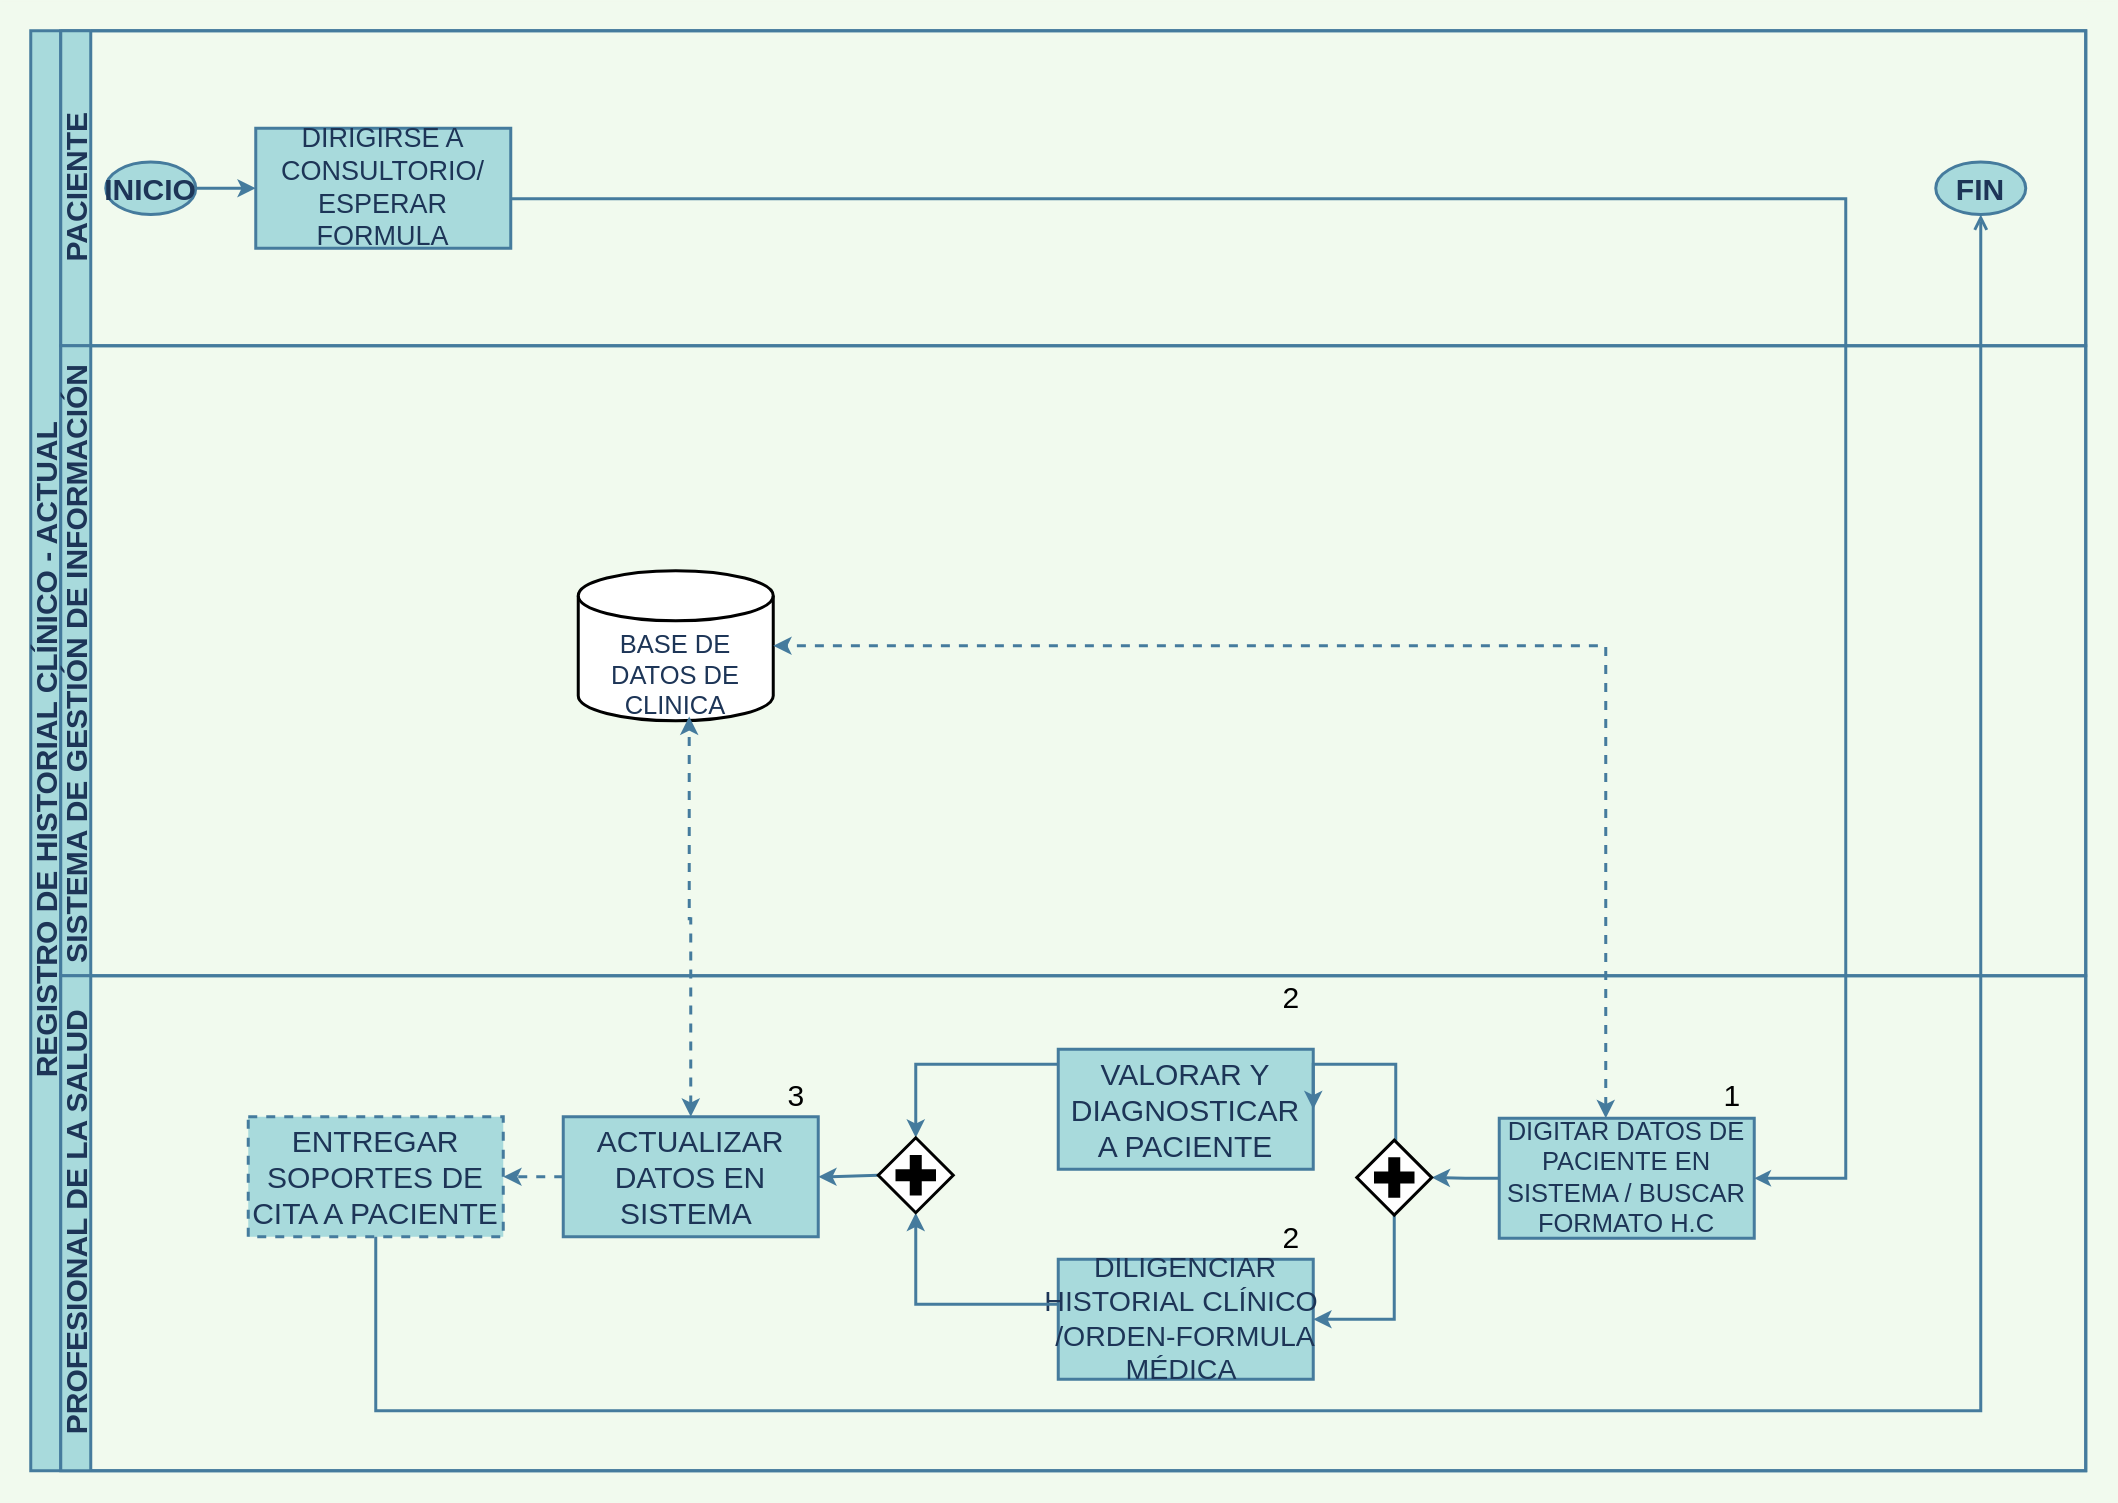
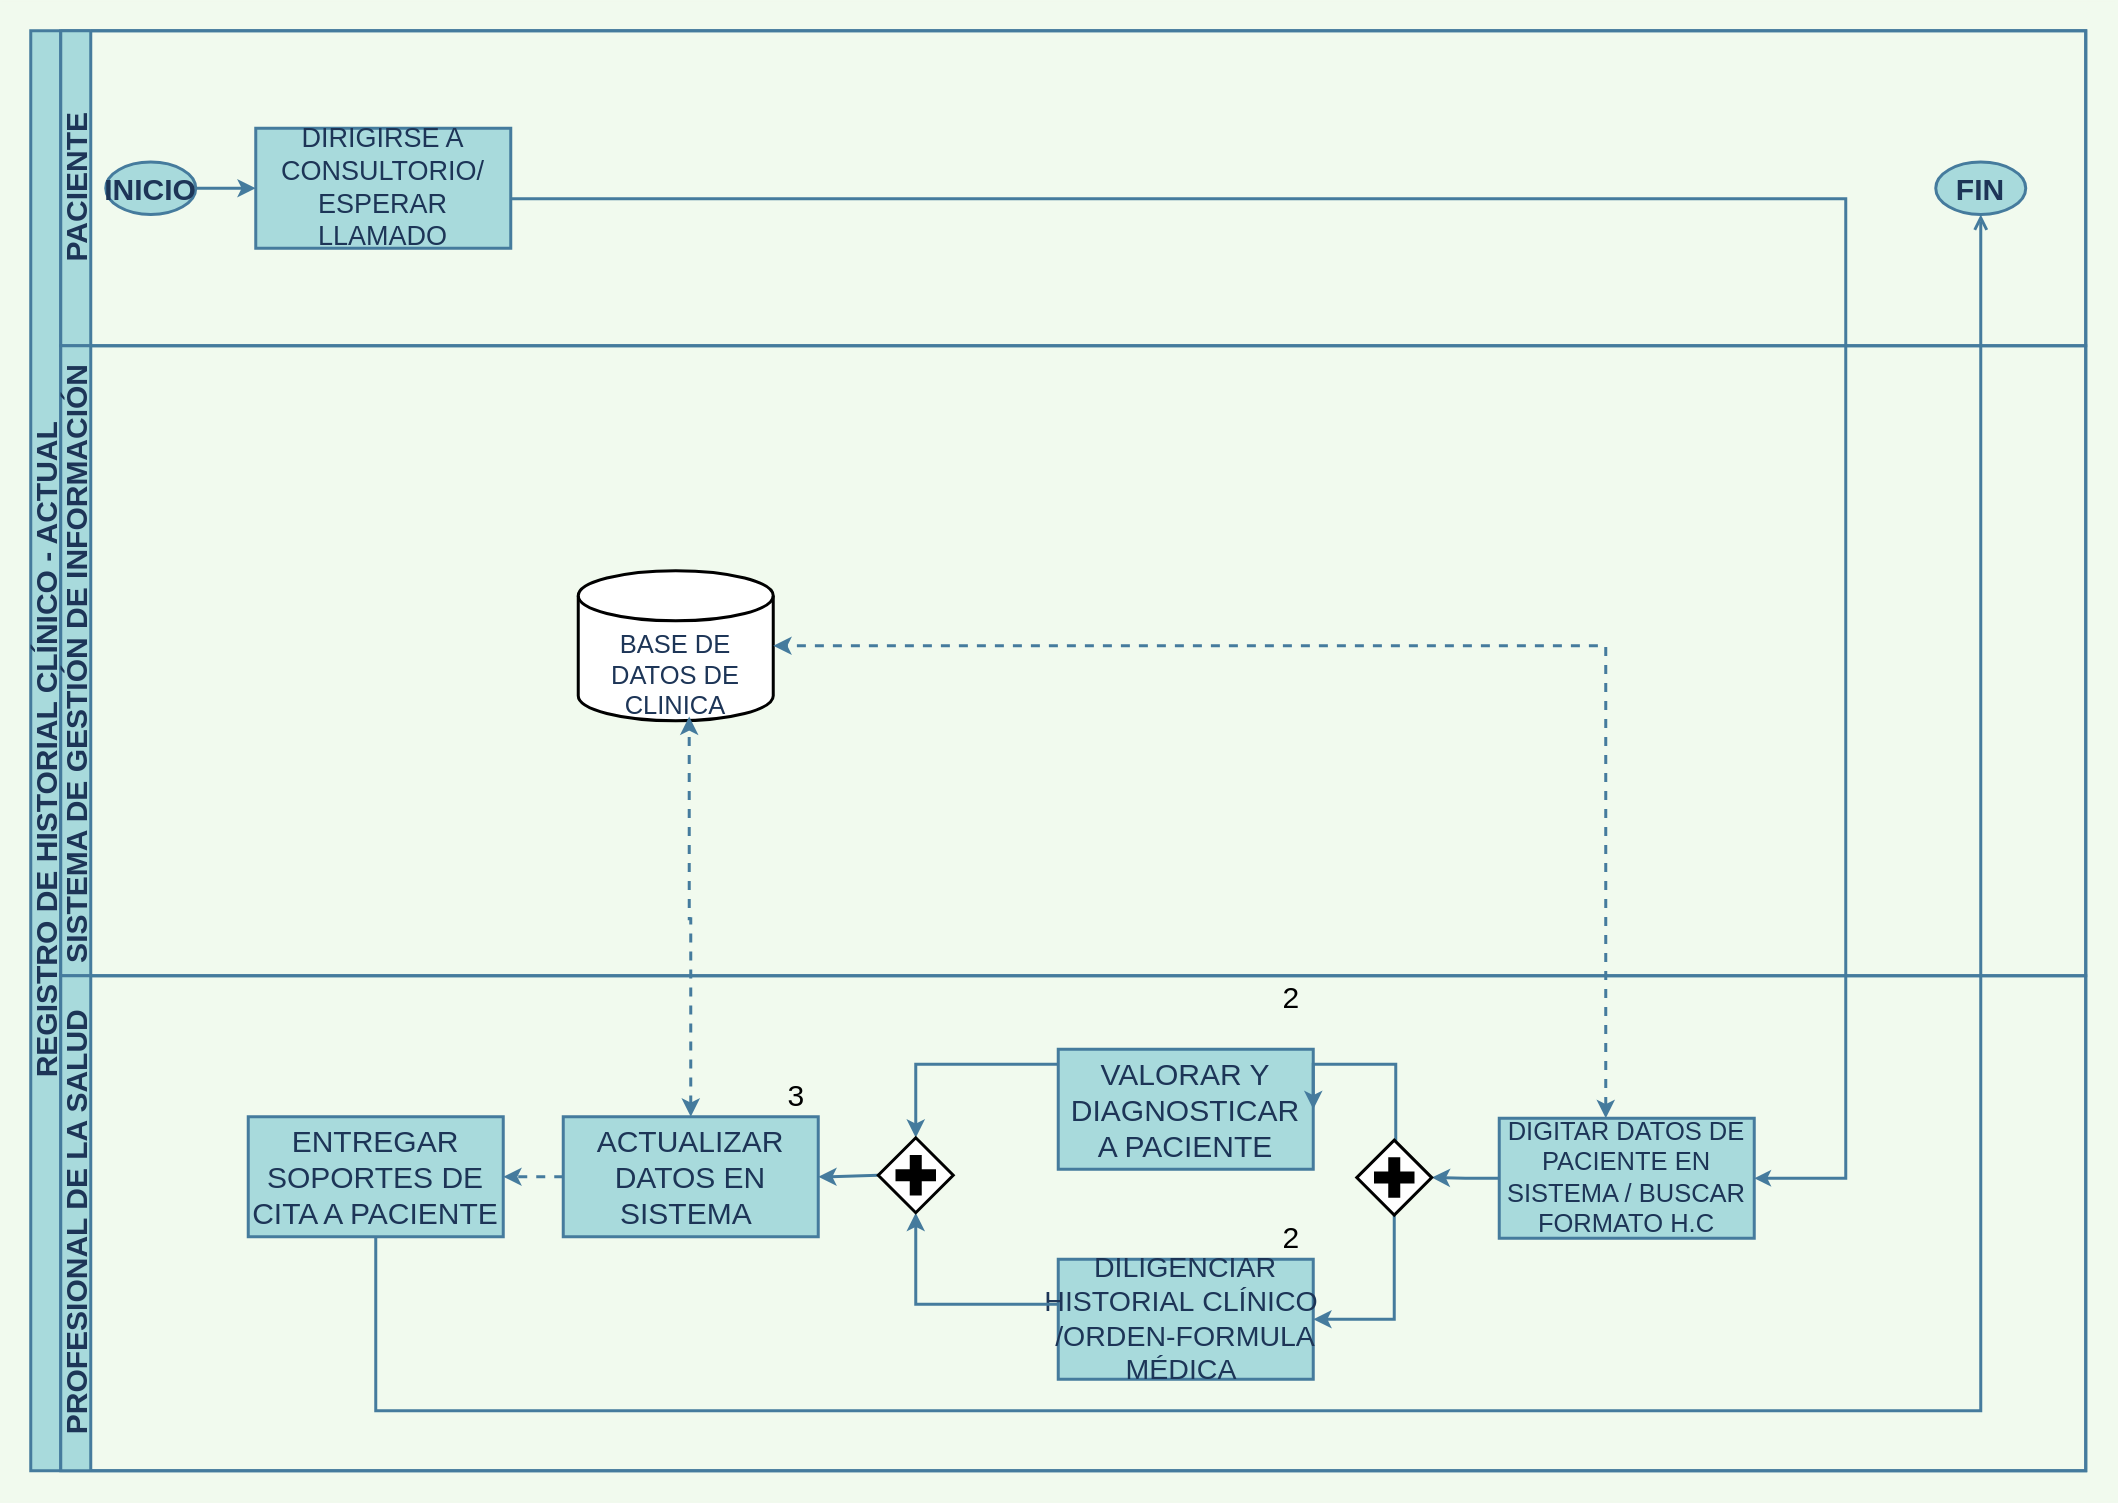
node "DIRIGIRSE A CONSULTORIO/ESPERAR FORMULA": label "DIRIGIRSE A CONSULTORIO/ESPERAR FORMULA" -> "DIRIGIRSE A CONSULTORIO/ESPERAR LLAMADO"
node "1": removed
node "ENTREGAR SOPORTES DE CITA A PACIENTE": style dashed -> solid
